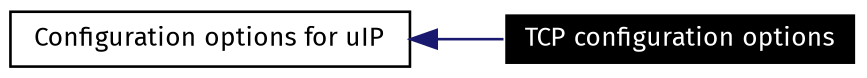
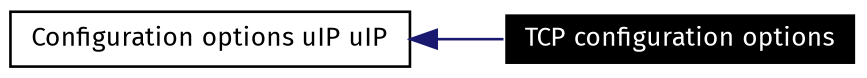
node "Configuration options for uIP": label "Configuration options for uIP" -> "Configuration options uIP uIP"
